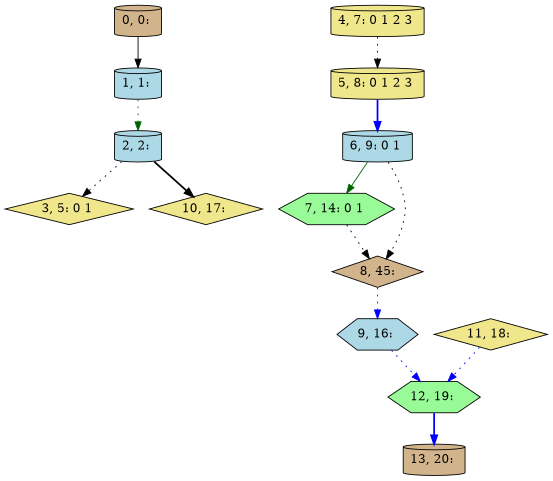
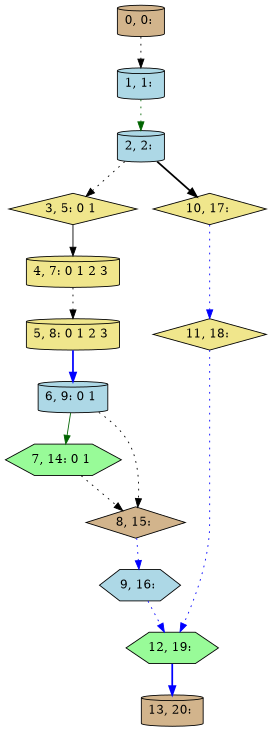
edge "0, 0:" -> "1, 1:": style solid -> dotted
edge "3, 5: 0 1" -> "4, 7: 0 1 2 3": added
edge "10, 17:" -> "11, 18:": added
node "8, 45:": label "8, 45:" -> "8, 15:"
